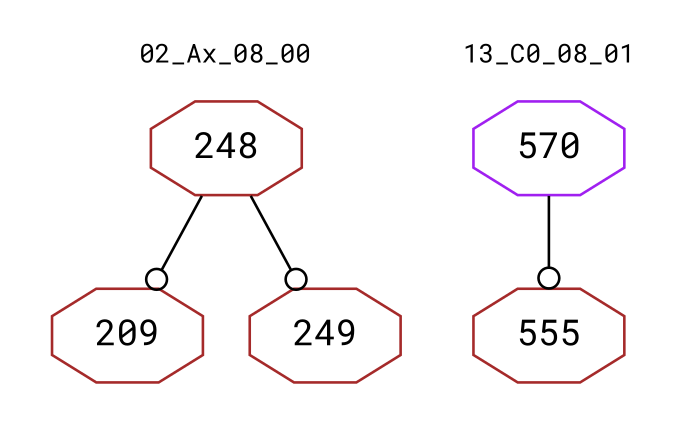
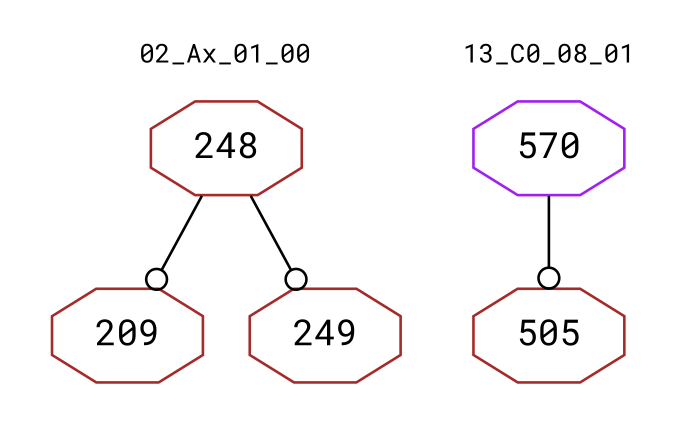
cluster "02_Ax_08_00": label "02_Ax_08_00" -> "02_Ax_01_00"
node "555": label "555" -> "505"
